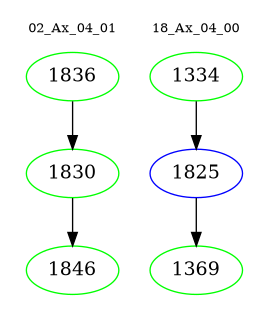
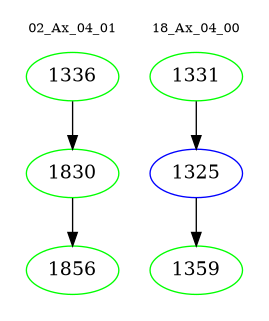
node "1836": label "1836" -> "1336"
node "1334": label "1334" -> "1331"
node "1825": label "1825" -> "1325"
node "1846": label "1846" -> "1856"
node "1369": label "1369" -> "1359"
